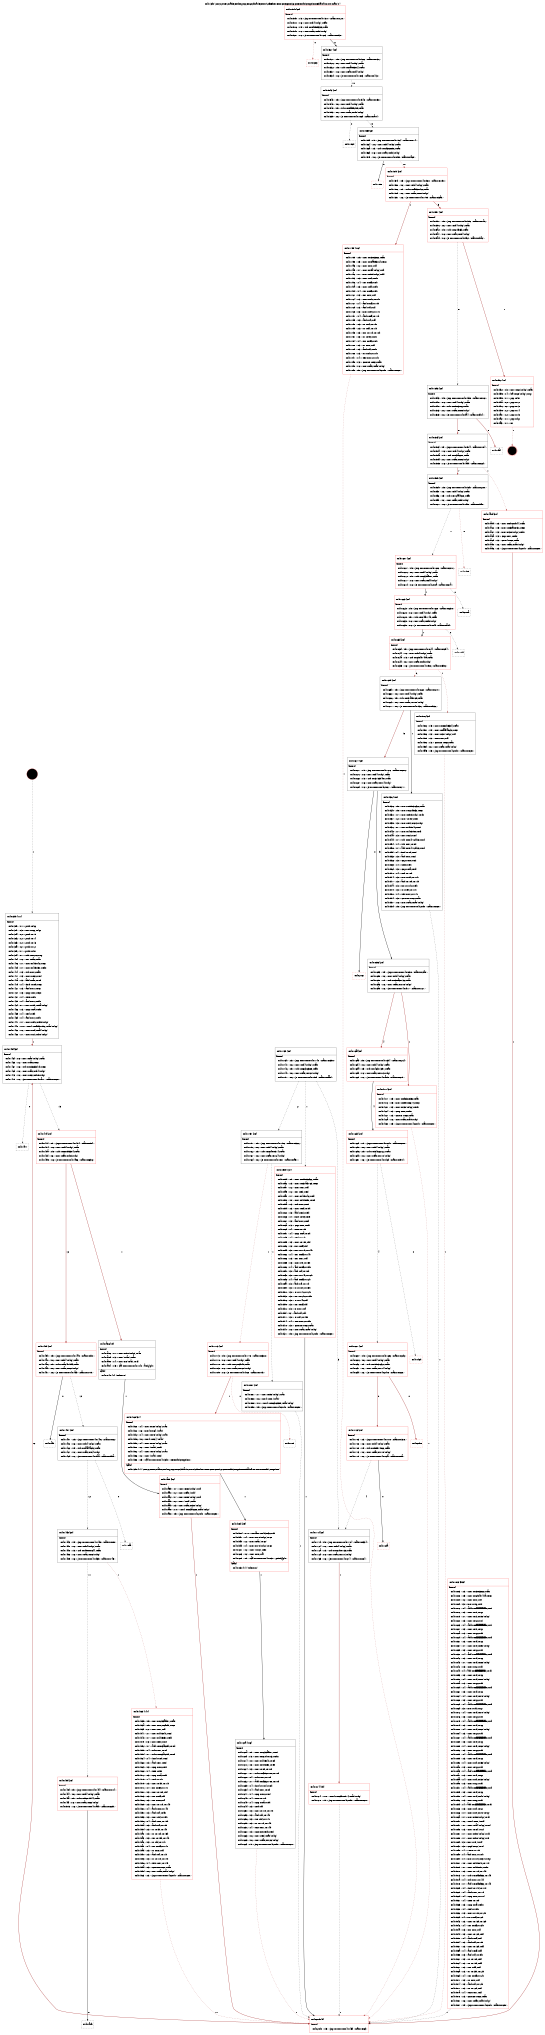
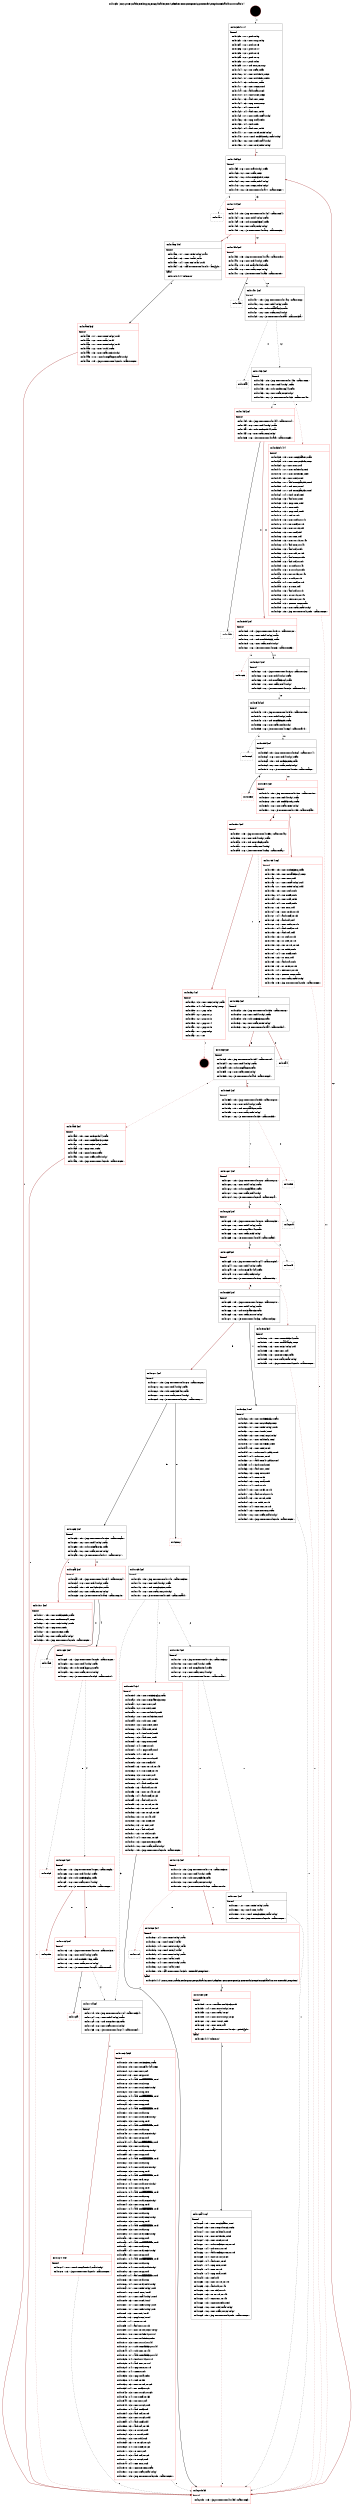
edge "0x4014ef [28]" -> "0x40150b [28]": added, label "11"
node "0x401a05": added
